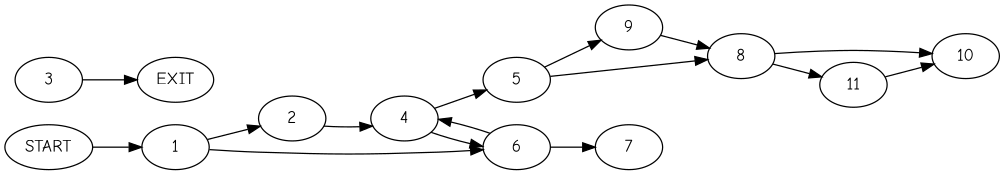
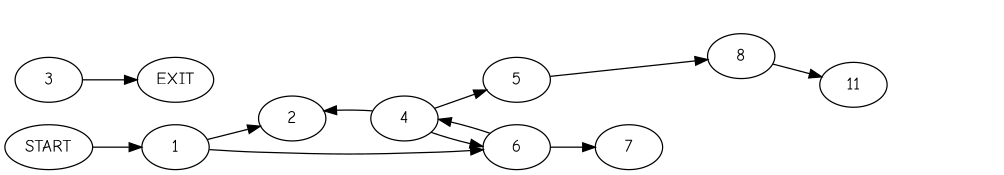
node "9": removed
node "10": removed
edge "2" -> "4": reversed
